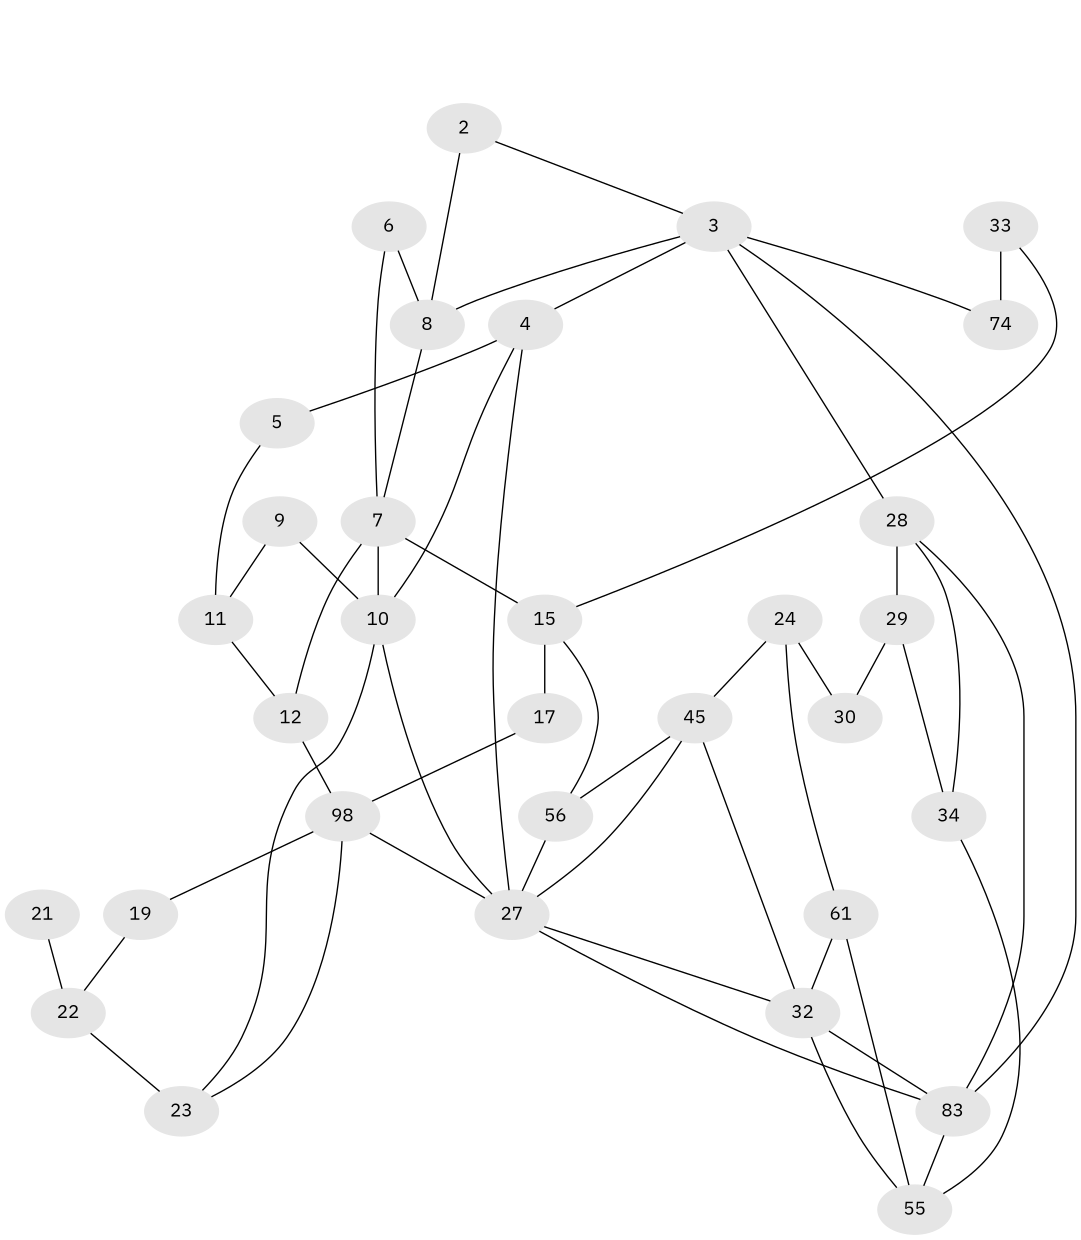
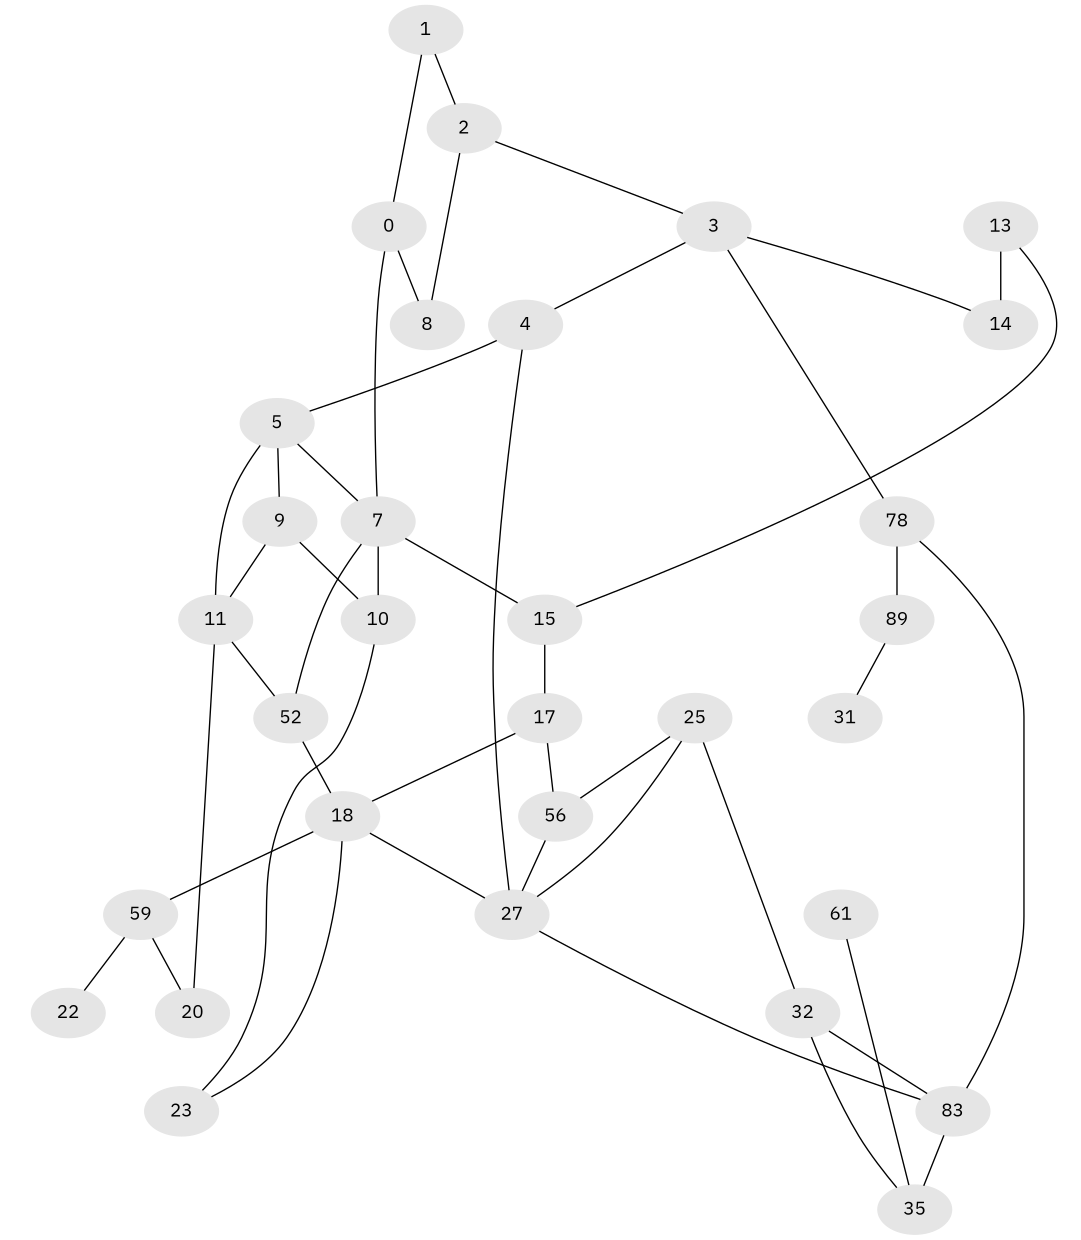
node "1": added
node "6": label "6" -> "0"
node "33": label "33" -> "13"
edge "3" -- "8": removed
node "74": label "74" -> "14"
edge "8" -- "7": now "5" -- "7"
edge "5" -- "9": added
edge "4" -- "10": removed
node "28": label "28" -> "78"
node "24": removed
node "29": label "29" -> "89"
edge "3" -- "83": removed
edge "15" -- "56": now "17" -- "56"
node "12": label "12" -> "52"
node "45": label "45" -> "25"
node "30": label "30" -> "31"
edge "10" -- "27": removed
node "98": label "98" -> "18"
node "34": removed
node "21": removed
node "19": label "19" -> "59"
edge "27" -- "32": removed
edge "61" -- "32": removed
node "20": added
edge "22" -- "23": removed
node "55": label "55" -> "35"
